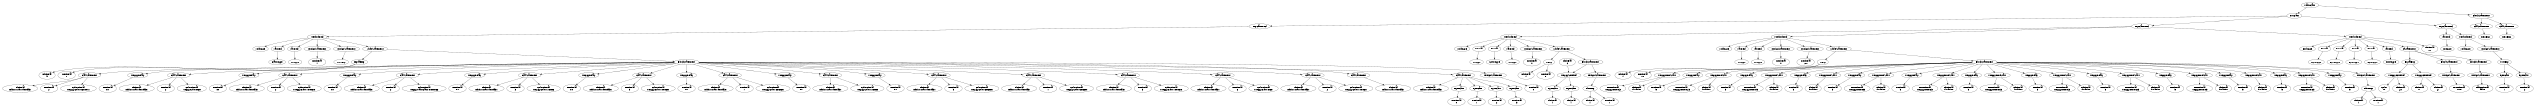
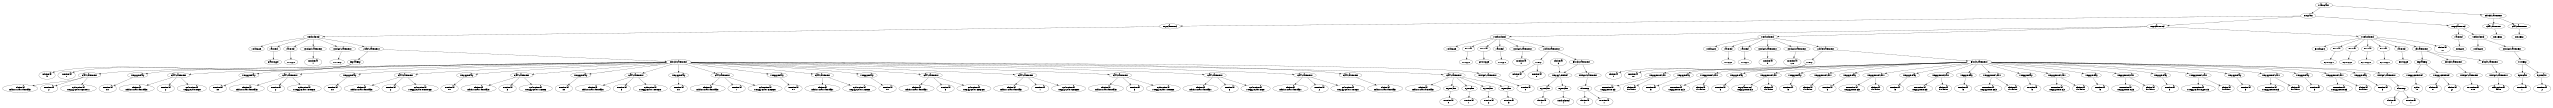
node "ColorLiteral Meggy.MainClass.ORANGE": label "ColorLiteral Meggy.MainClass.ORANGE" -> "ColorLiteral Meggy.Color.ORANGE"
node "ToneLiteral Meggy.Tone.D3": label "ToneLiteral Meggy.Tone.D3" -> "TopClassDecl Meggy.Tone.D3"
node "ToneLiteral Meggy.Tone.A3": label "ToneLiteral Meggy.Tone.A3" -> "ToneLiteral Meggy.ColorType.A3"
node "ToneLiteral Meggy.Tone.As3": added
node "IdLiteral y0": removed
node "IdLiteral l": label "IdLiteral l" -> "MethodDecl l"
